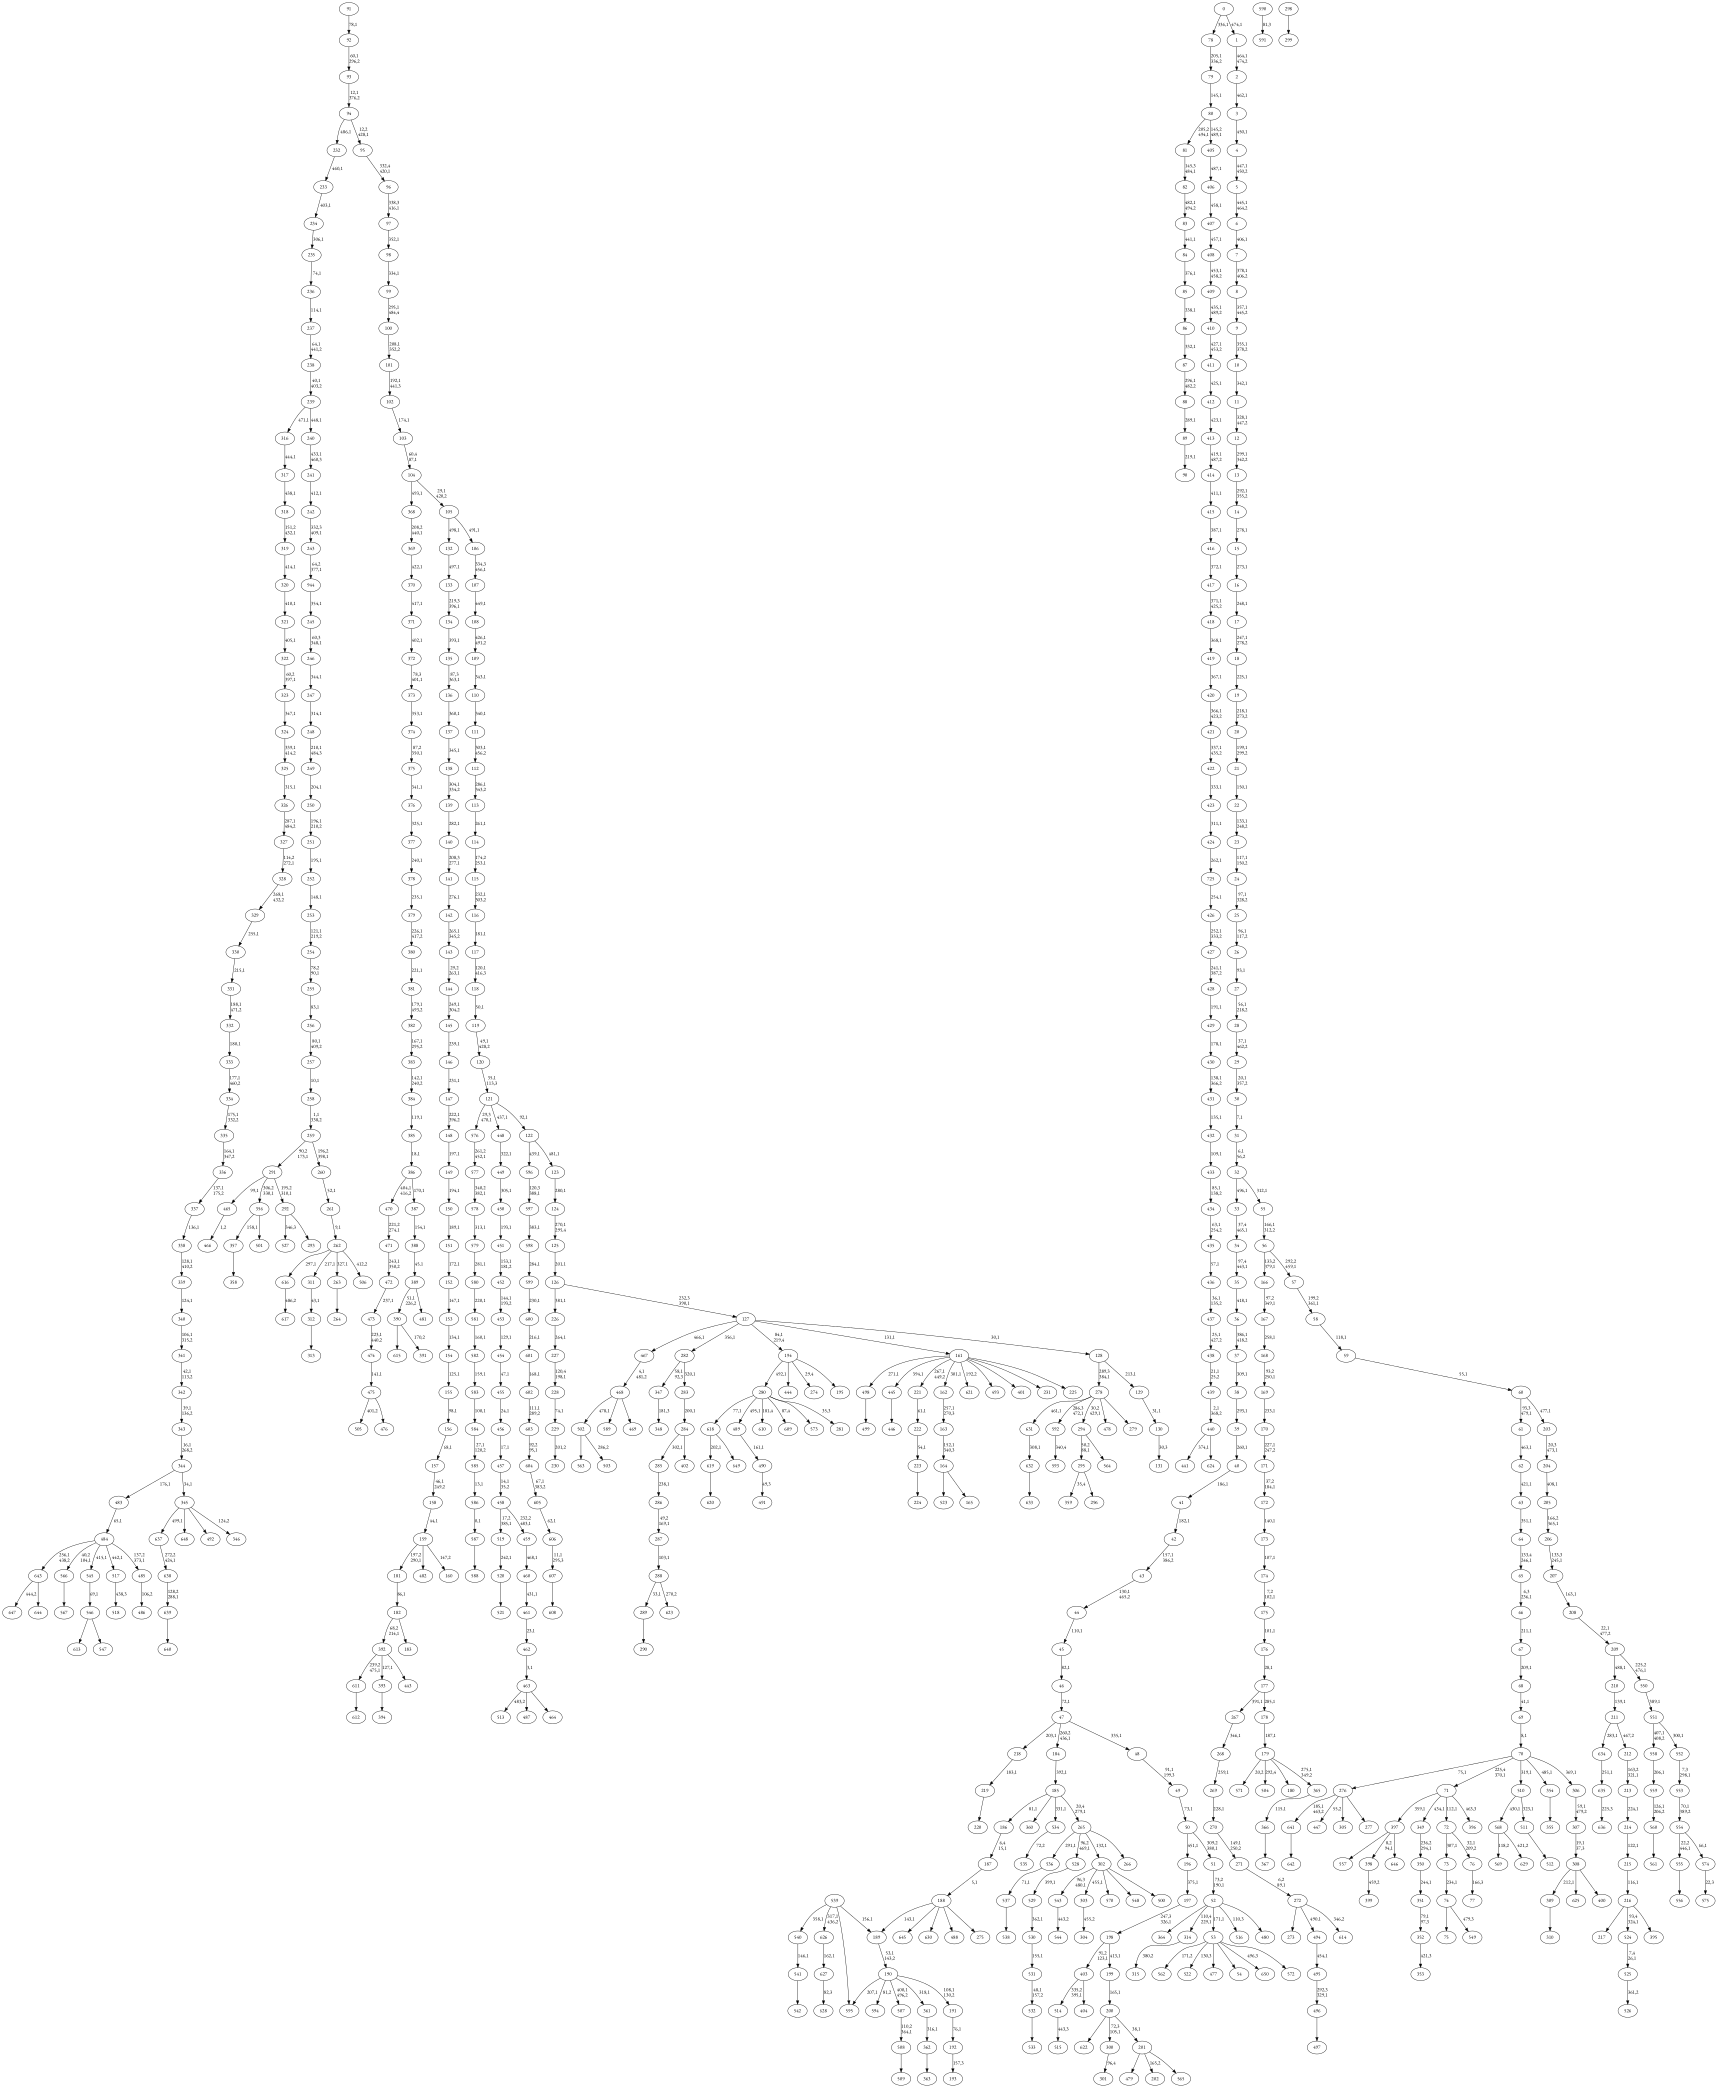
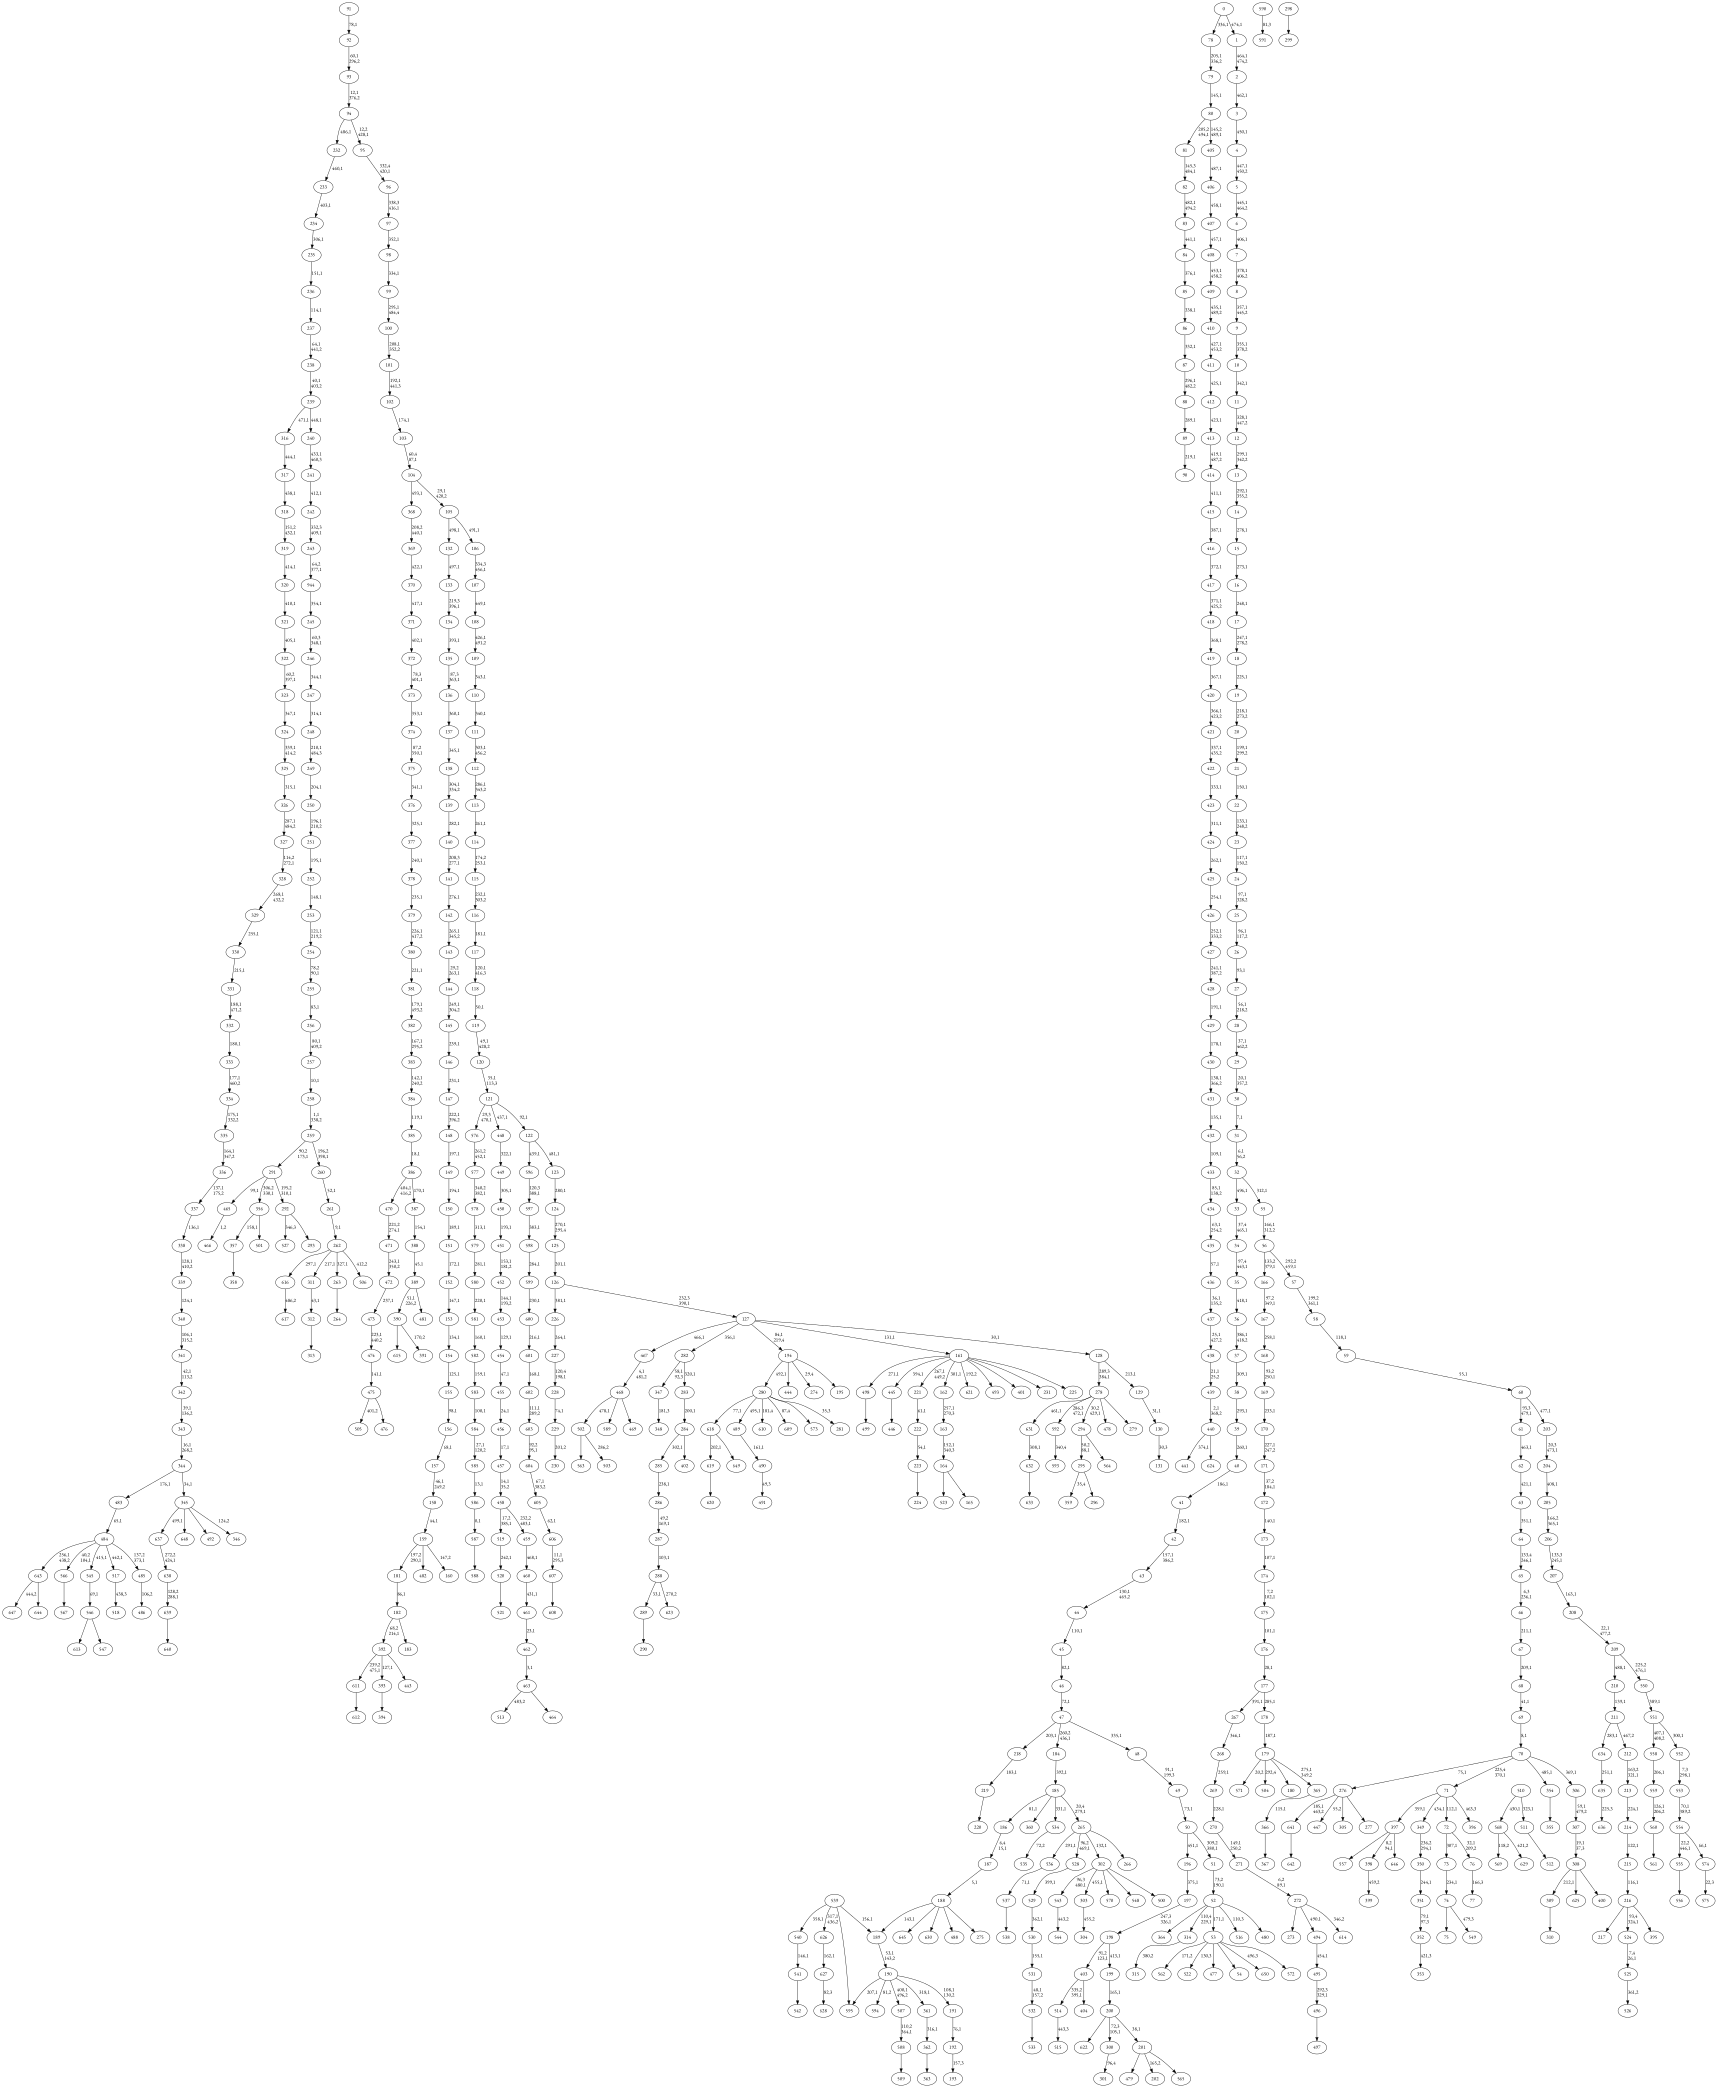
edge "235" -> "236": label "74,1" -> "151,1"
node "725": label "725" -> "425"
node "487": removed
edge "70" -> "510": removed, label "319,1"
